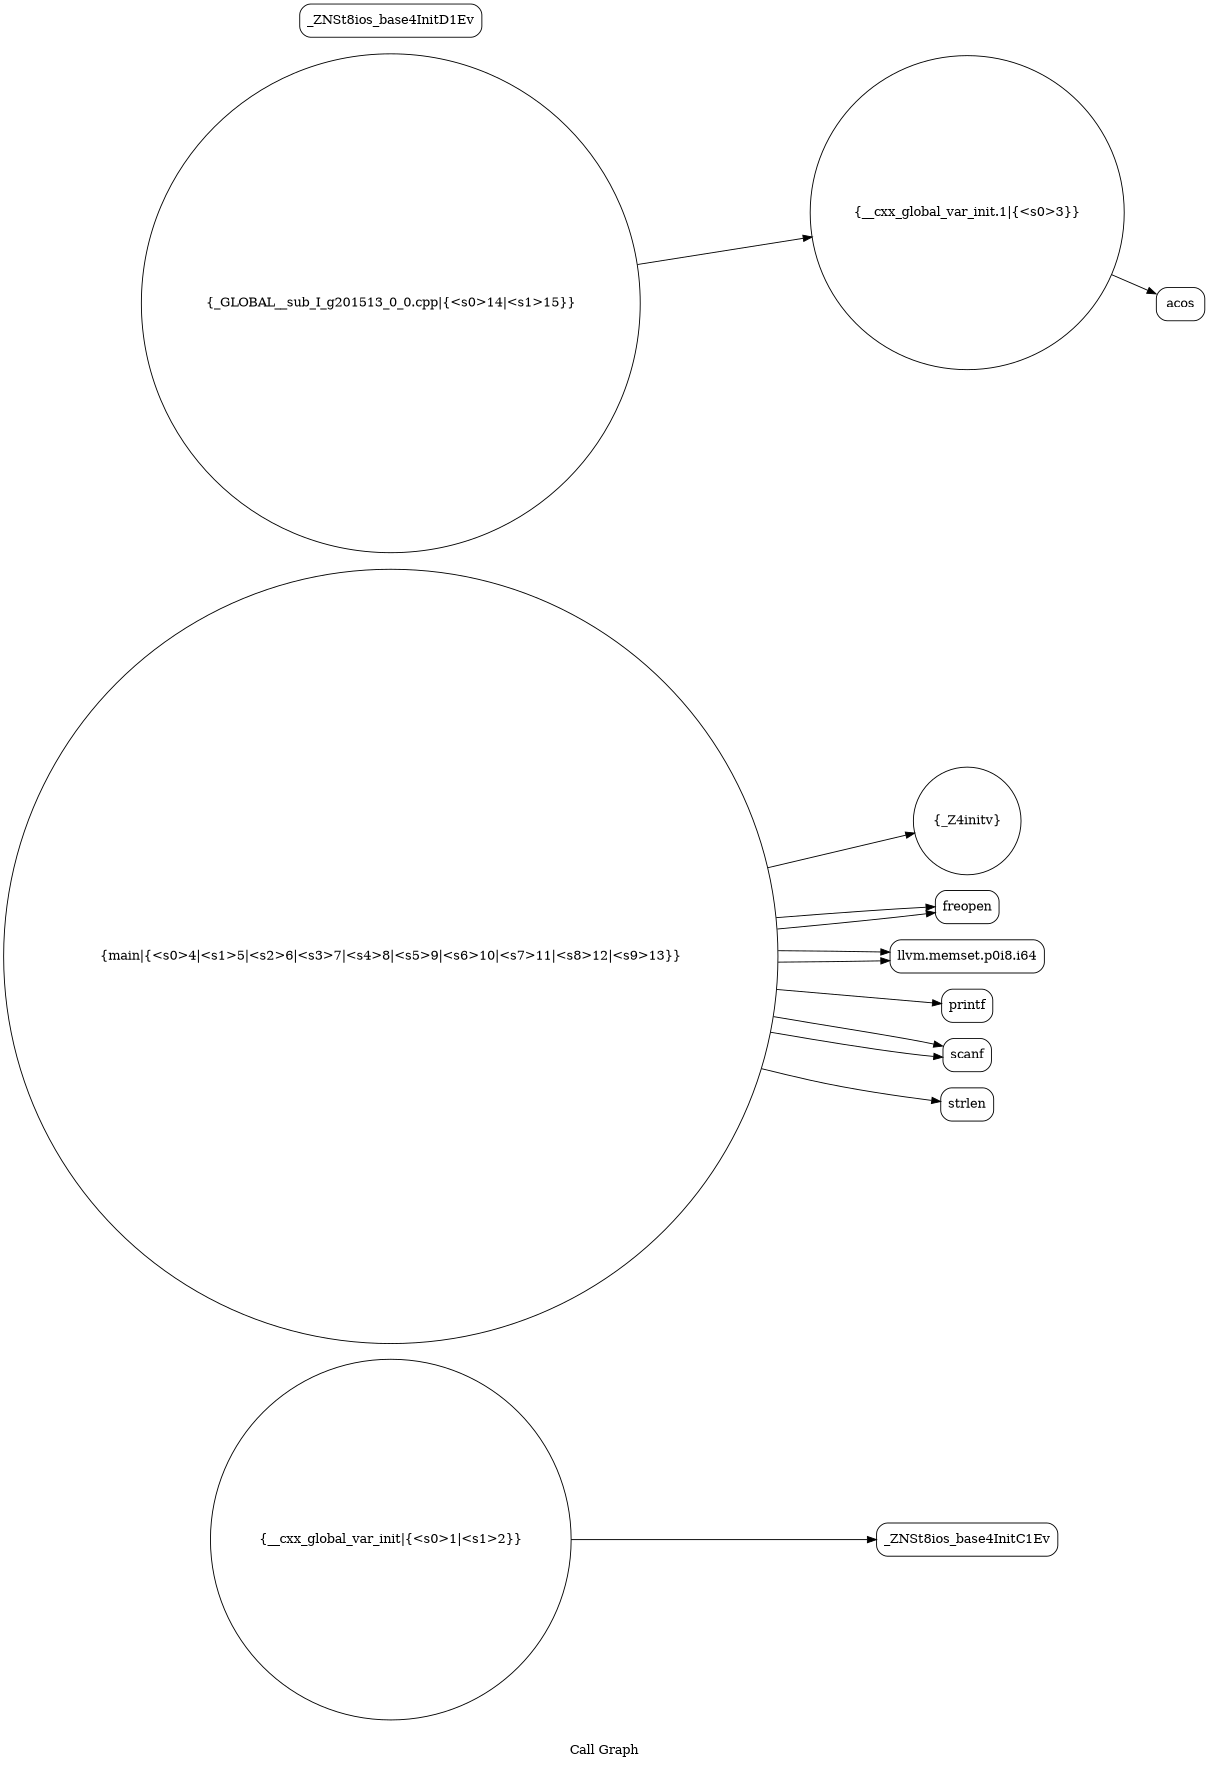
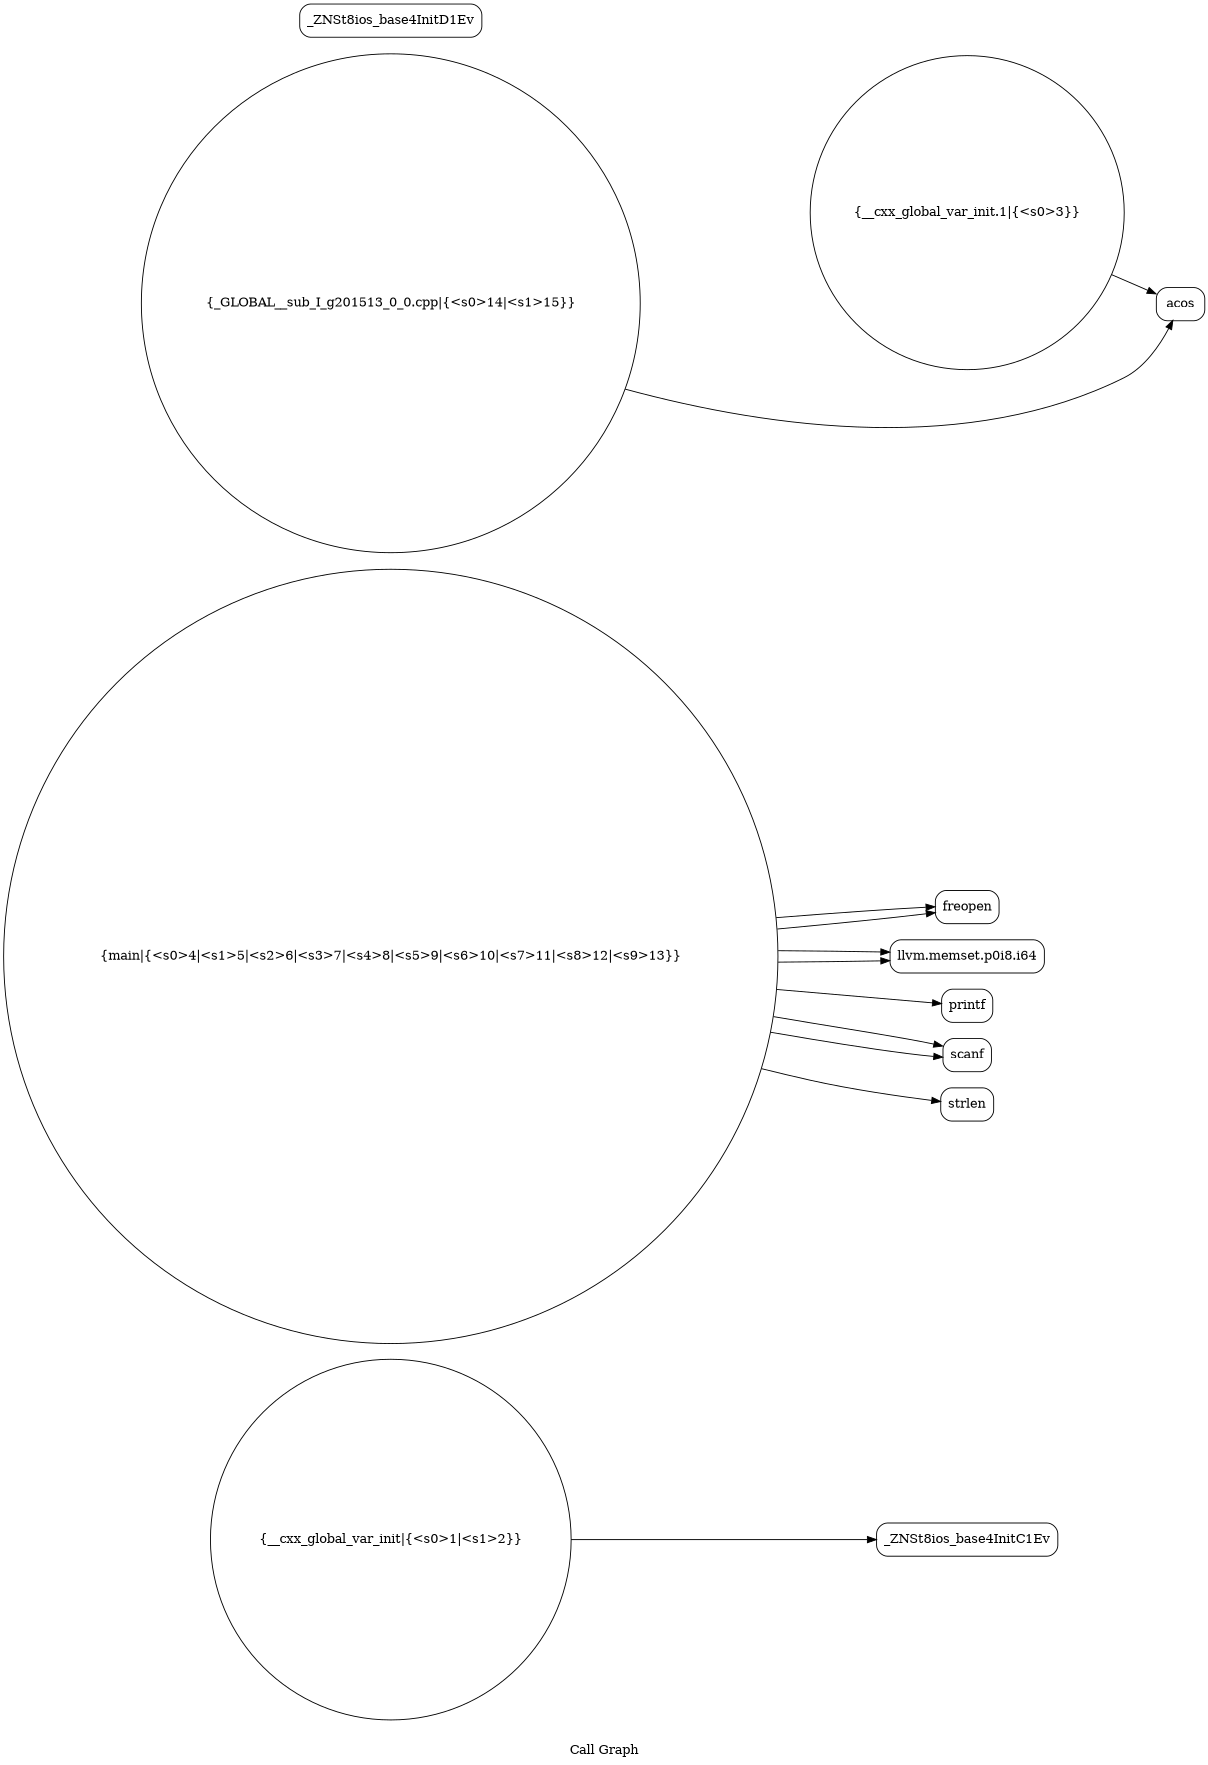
edge "{_GLOBAL__sub_I_g201513_0_0.cpp|{<s0>14|<s1>15}}" -> "{__cxx_global_var_init.1|{<s0>3}}": now "{_GLOBAL__sub_I_g201513_0_0.cpp|{<s0>14|<s1>15}}" -> "acos"
node "{_Z4initv}": removed
